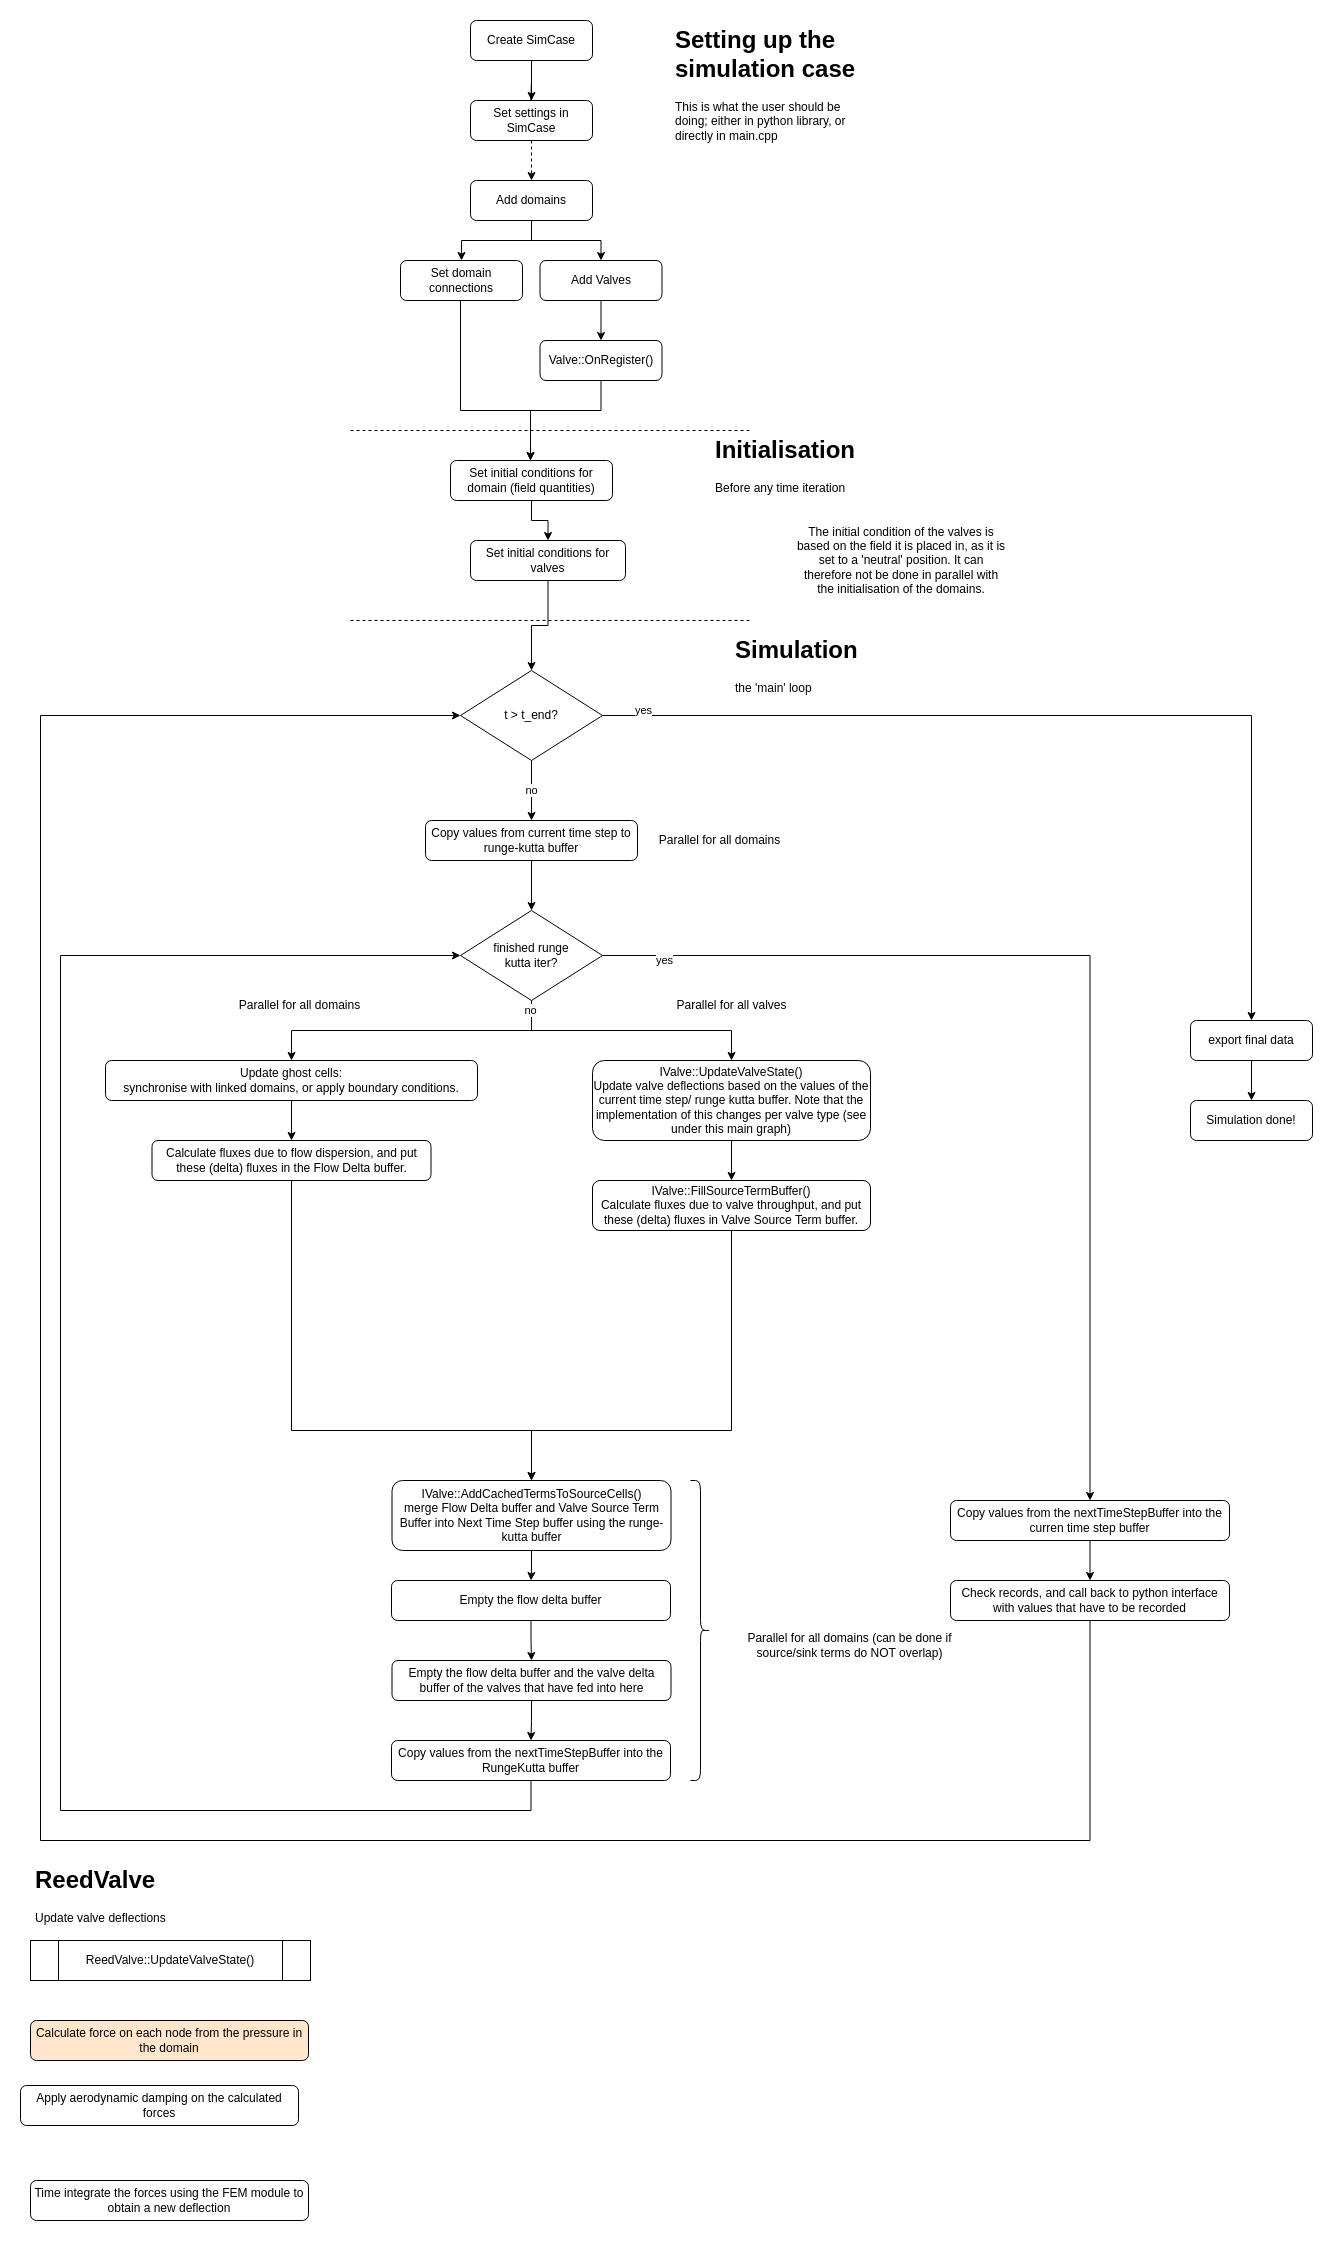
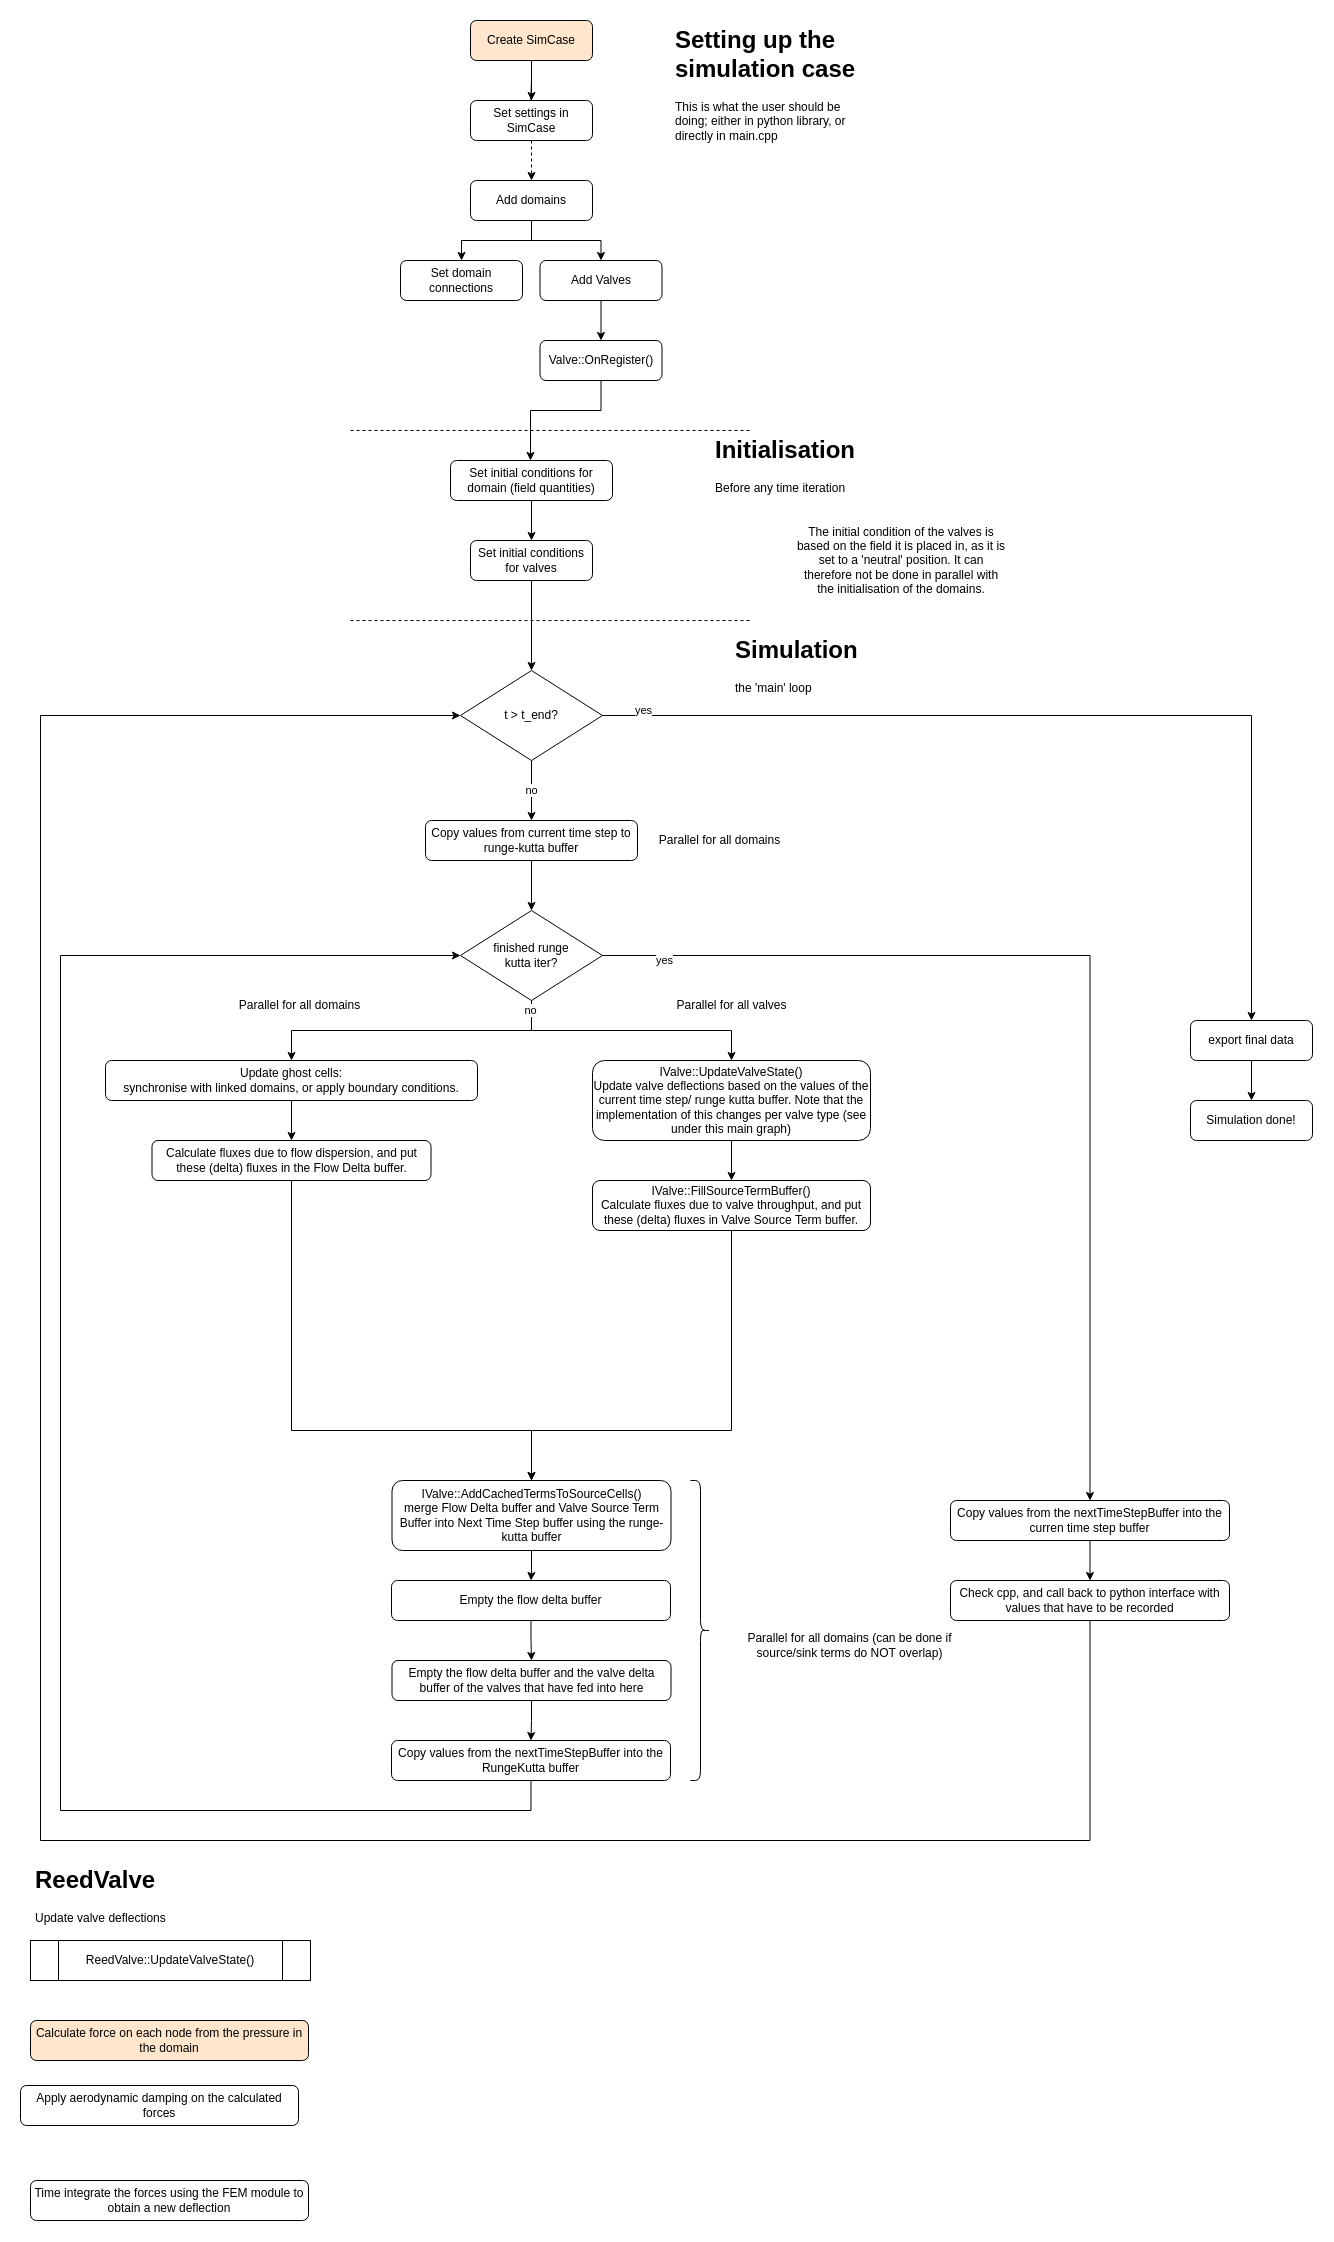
node "Create SimCase": fillcolor #ffffff -> #ffe6cc
edge "Set domain connections" -> "Set initial conditions for domain (field quantities)": removed
node "Set initial conditions for valves": size 155x40 -> 122x40
node "Check records, and call back to python interface with values that have to be recorded": label "Check records, and call back to python interface with values that have to be recorded" -> "Check cpp, and call back to python interface with values that have to be recorded"
